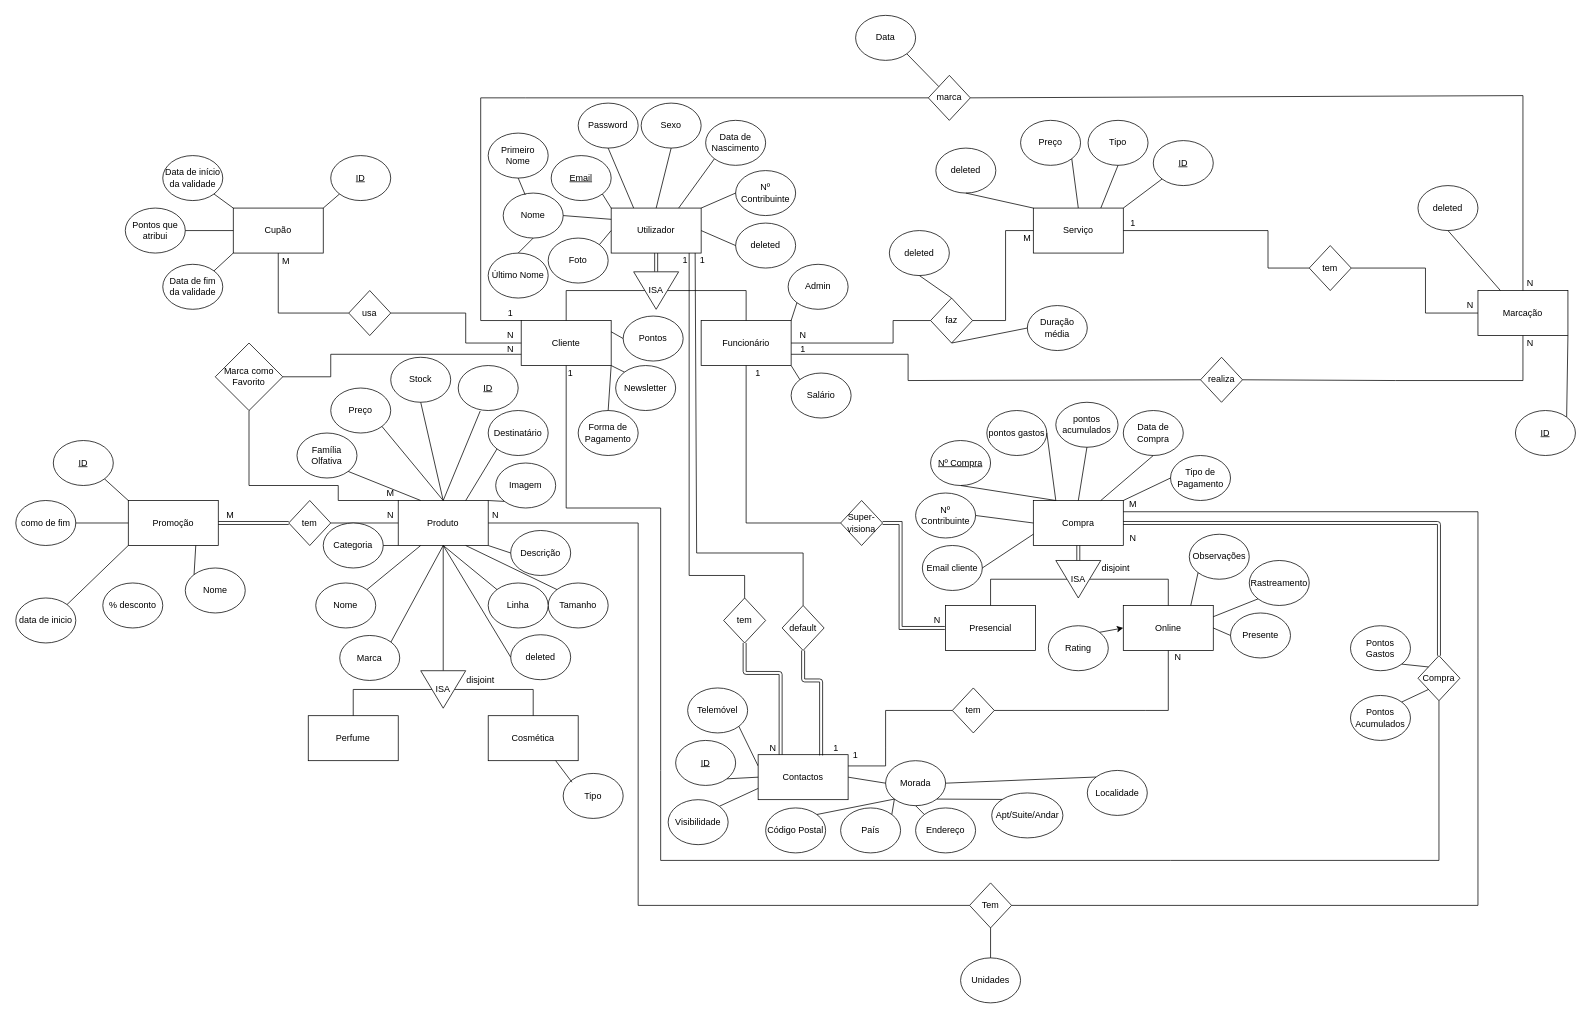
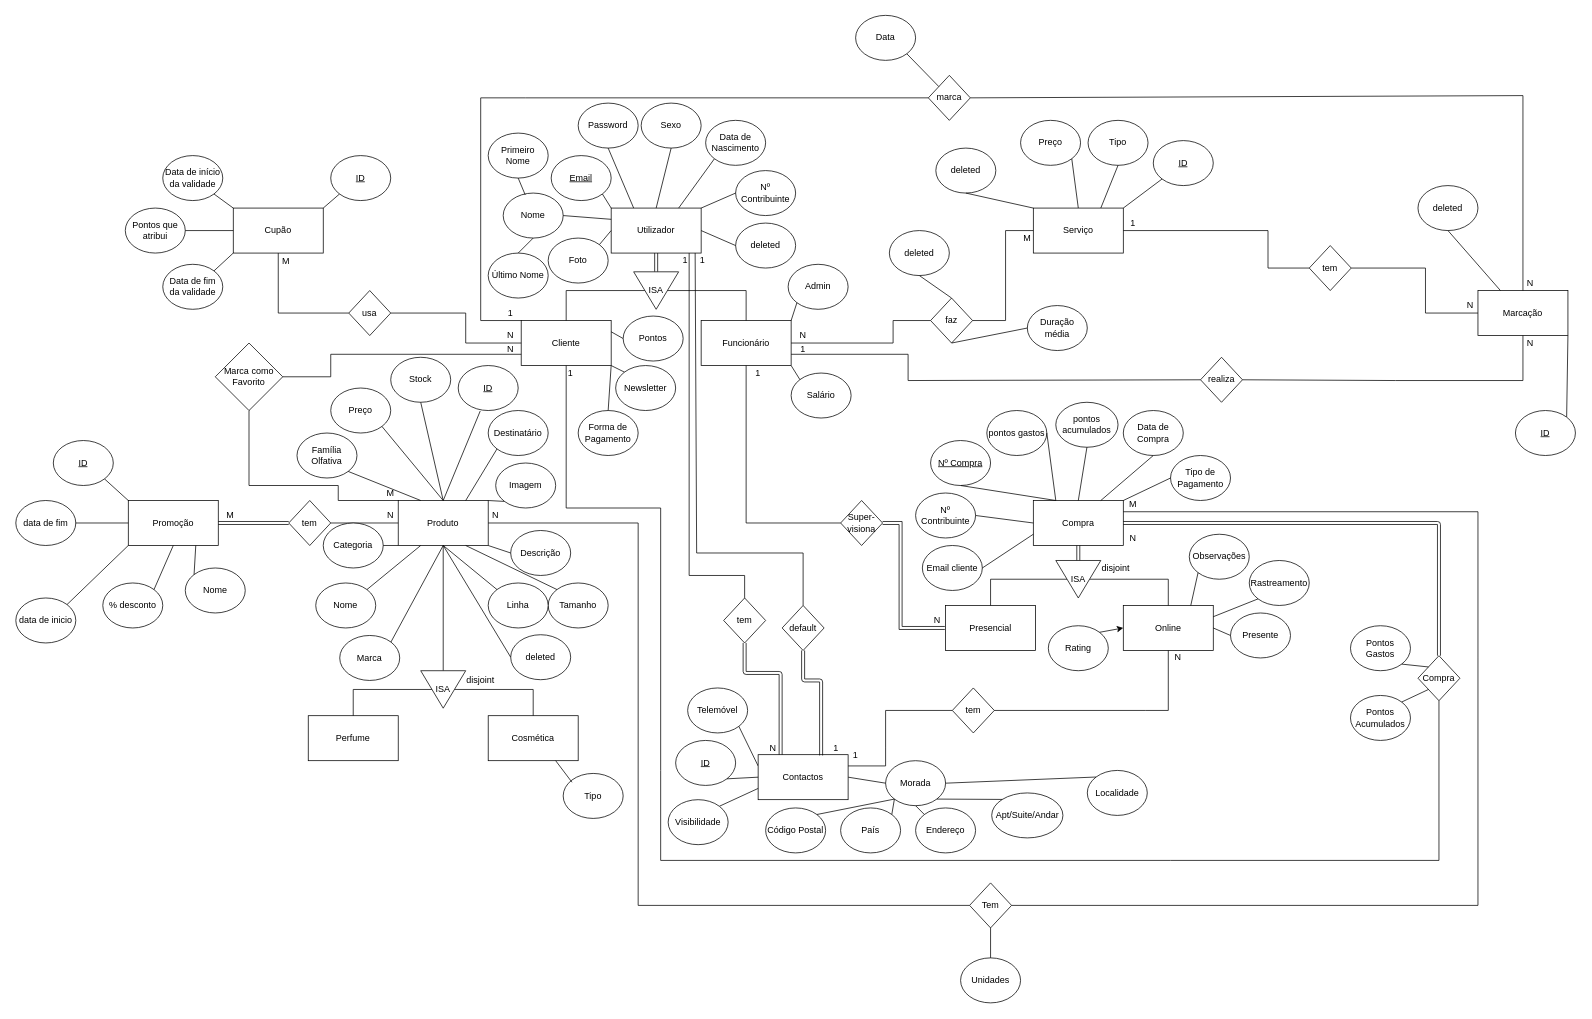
node "como de fim": label "como de fim" -> "data de fim"
edge "Promoção" -- "% desconto": added
